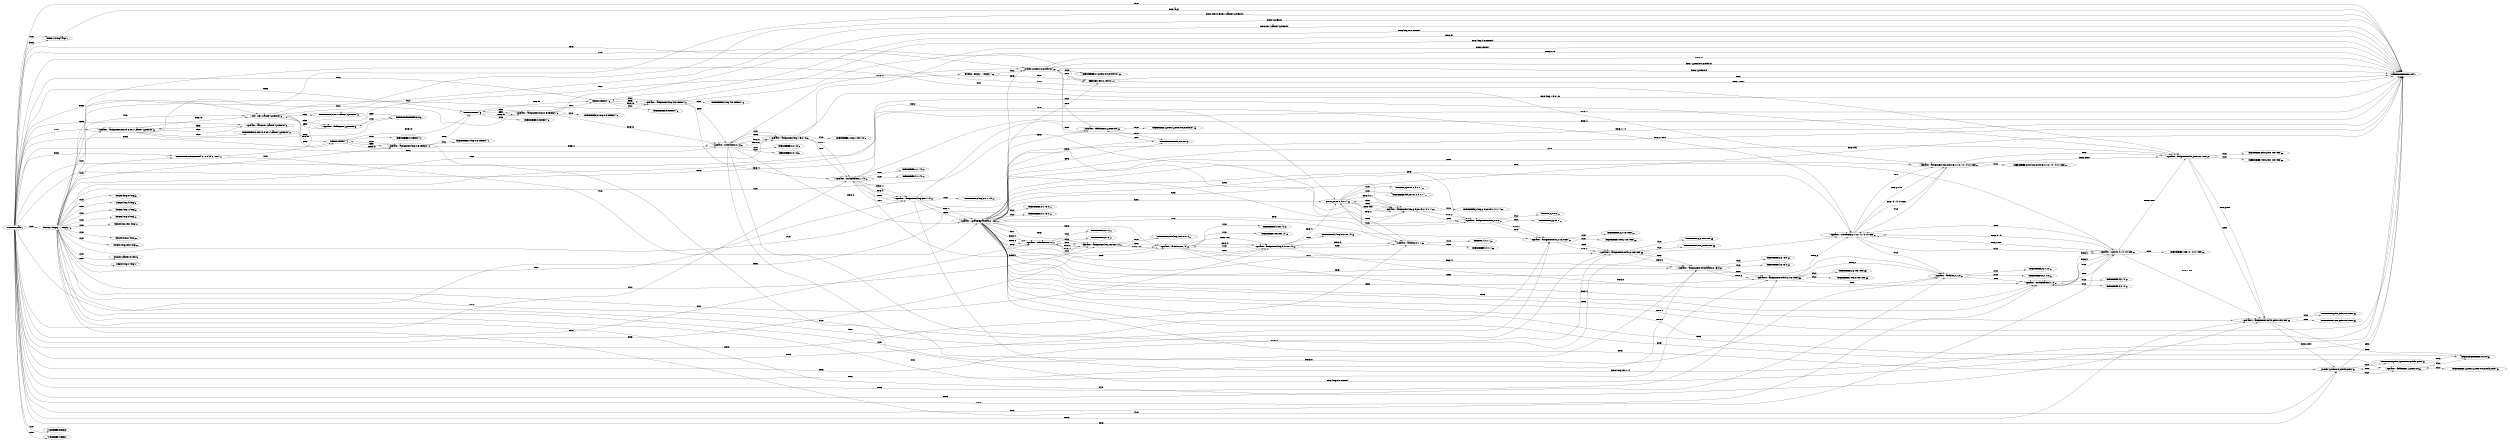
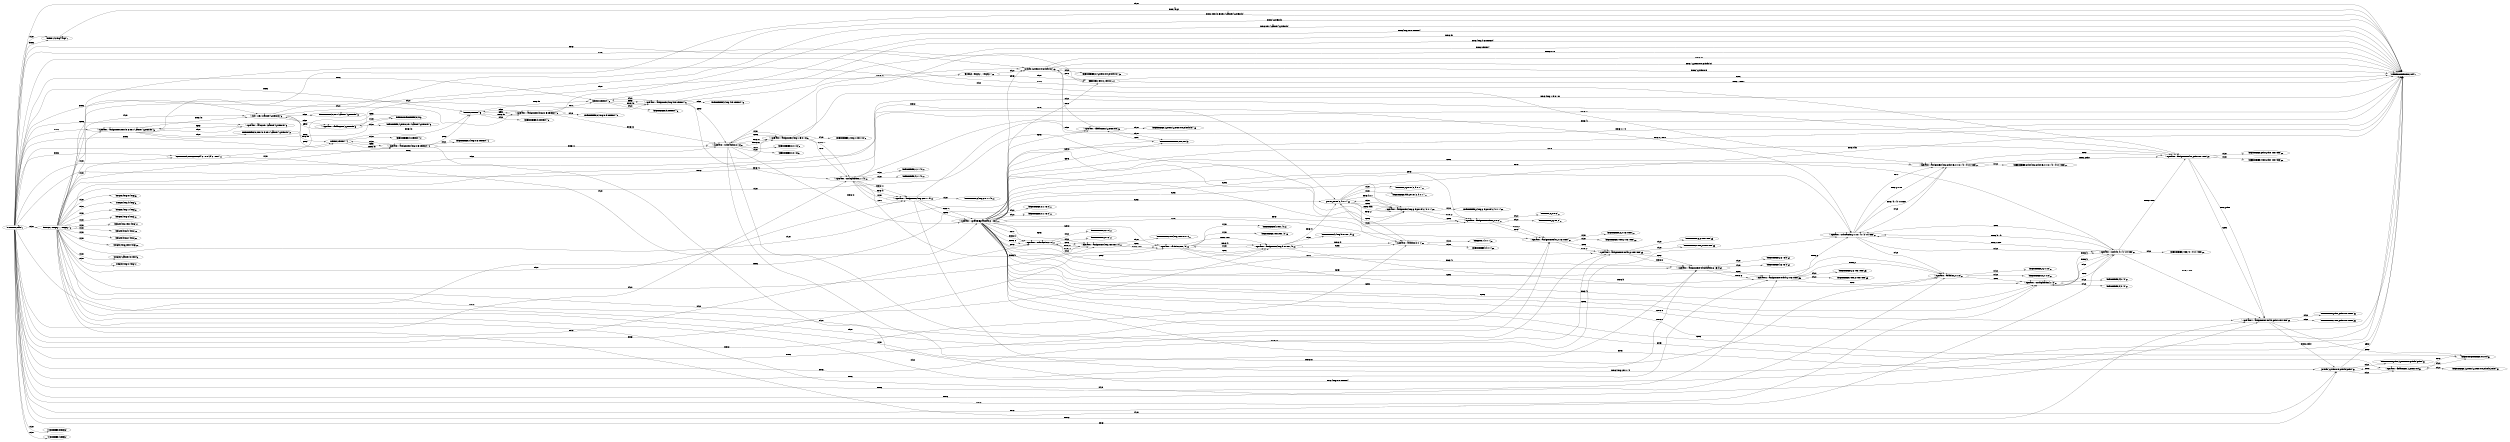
node "(IDENTIFIER,System,new Scanner(System.in))": added
edge "(<operator>.assignment,long c = w * k)" -> "(<operator>.multiplication,w * k)": label "DDG: " -> "AST: "
node "(LOCAL,long h: long)": added
